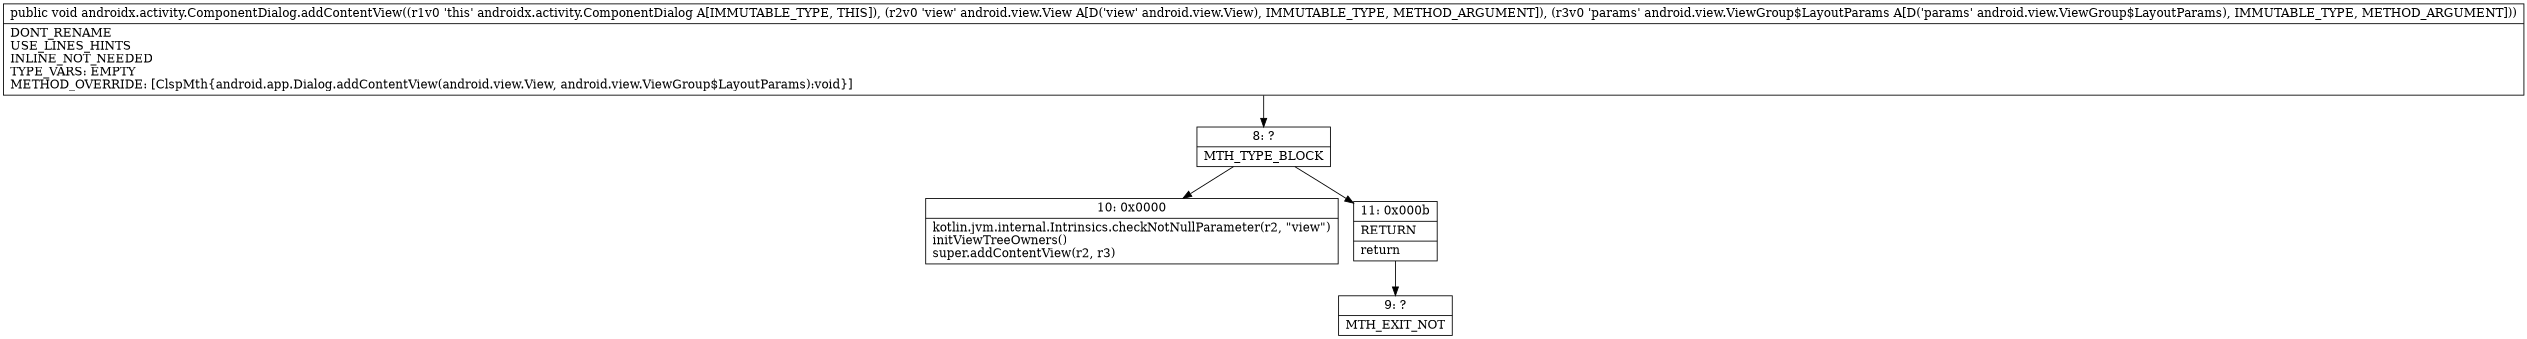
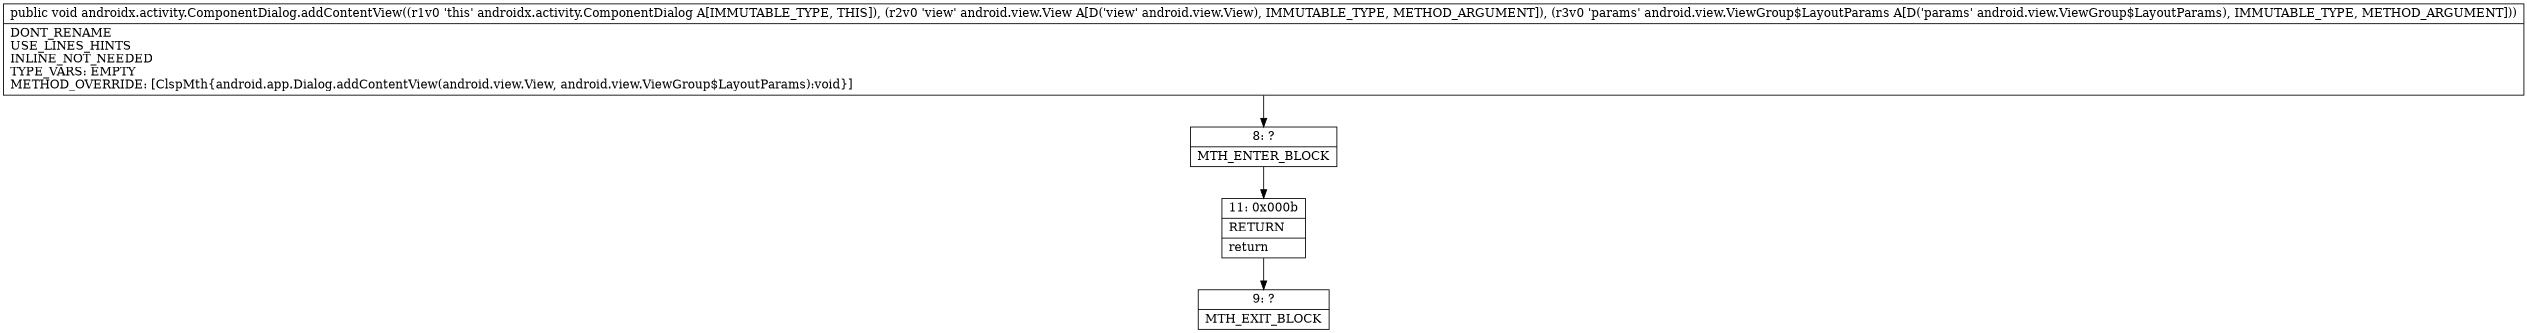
node "8: ?": text "MTH_TYPE_BLOCK" -> "MTH_ENTER_BLOCK"
node "10: 0x0000": removed
node "9: ?": text "MTH_EXIT_NOT" -> "MTH_EXIT_BLOCK"
